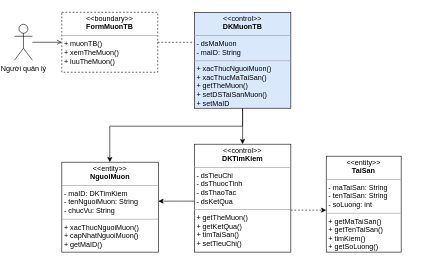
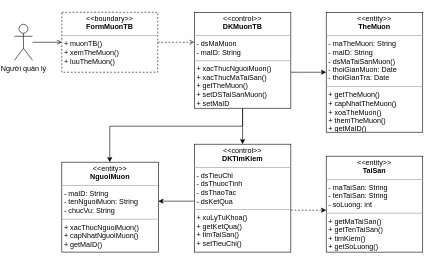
edge "<<boundary>> FormMuonTB + muonTB() + xemTheMuon() + luuTheMuon()" -- "<<control>> DKMuonTB - dsMaMuon - maID: String + xacThucNguoiMuon() + xacThucMaTaiSan() + getTheMuon() + setDSTaiSanMuon() + setMaID": arrowhead none -> open
node "<<control>> DKMuonTB - dsMaMuon - maID: String + xacThucNguoiMuon() + xacThucMaTaiSan() + getTheMuon() + setDSTaiSanMuon() + setMaID": fillcolor #dae8fc -> #ffffff
edge "<<control>> DKMuonTB - dsMaMuon - maID: String + xacThucNguoiMuon() + xacThucMaTaiSan() + getTheMuon() + setDSTaiSanMuon() + setMaID" -> "<<entity>> TheMuon - maTheMuon: String - maID: String - dsMaTaiSanMuon() - thoiGianMuon: Date - thoiGianTra: Date + getTheMuon() + capNhatTheMuon() + xoaTheMuon() + themTheMuon() + getMaID()": added
node "<<entity>> TheMuon - maTheMuon: String - maID: String - dsMaTaiSanMuon() - thoiGianMuon: Date - thoiGianTra: Date + getTheMuon() + capNhatTheMuon() + xoaTheMuon() + themTheMuon() + getMaID()": added
node "<<control>> DKTimKiem - dsTieuChi - dsThuocTinh - dsThaoTac - dsKetQua + getTheMuon() + getKetQua() + timTaiSan() + setTieuChi()": label "<<control>> DKTimKiem - dsTieuChi - dsThuocTinh - dsThaoTac - dsKetQua + getTheMuon() + getKetQua() + timTaiSan() + setTieuChi()" -> "<<control>> DKTimKiem - dsTieuChi - dsThuocTinh - dsThaoTac - dsKetQua + xuLyTuKhoa() + getKetQua() + timTaiSan() + setTieuChi()"
node "<<entity>> NguoiMuon - maID: DKTimKiem - tenNguoiMuon: String - chucVu: String + xacThucNguoiMuon() + capNhatNguoiMuon() + getMaID()": label "<<entity>> NguoiMuon - maID: DKTimKiem - tenNguoiMuon: String - chucVu: String + xacThucNguoiMuon() + capNhatNguoiMuon() + getMaID()" -> "<<entity>> NguoiMuon - maID: String - tenNguoiMuon: String - chucVu: String + xacThucNguoiMuon() + capNhatNguoiMuon() + getMaID()"
node "<<entity>> TaiSan - maTaiSan: String - tenTaiSan: String - soLuong: int + getMaTaiSan() + getTenTaiSan() + timKiem() + getSoLuong()": size 75x96 -> 97x96
